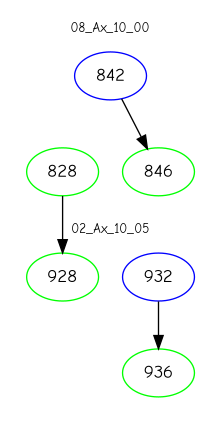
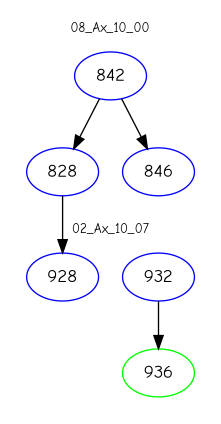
edge "842" -> "828": added
node "828": color green -> blue
node "846": color green -> blue
cluster "02_Ax_10_05": label "02_Ax_10_05" -> "02_Ax_10_07"
node "928": color green -> blue
